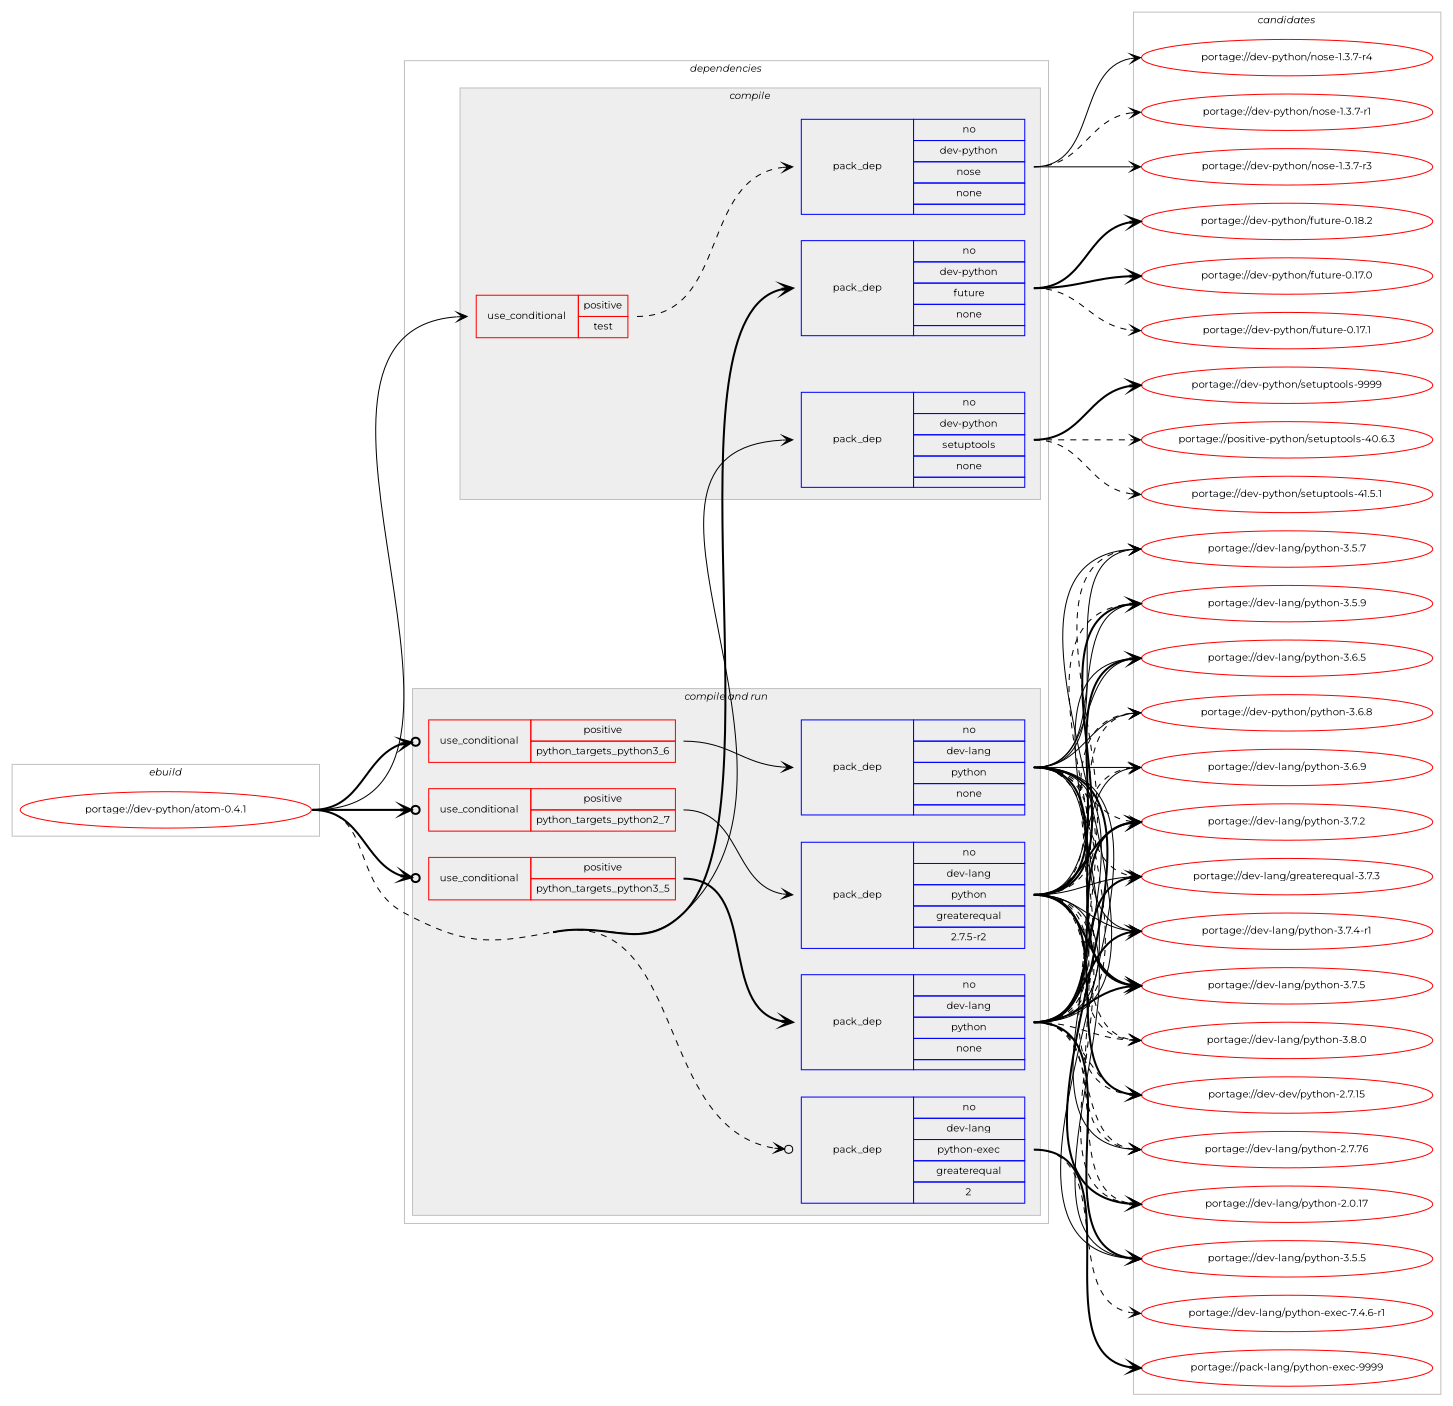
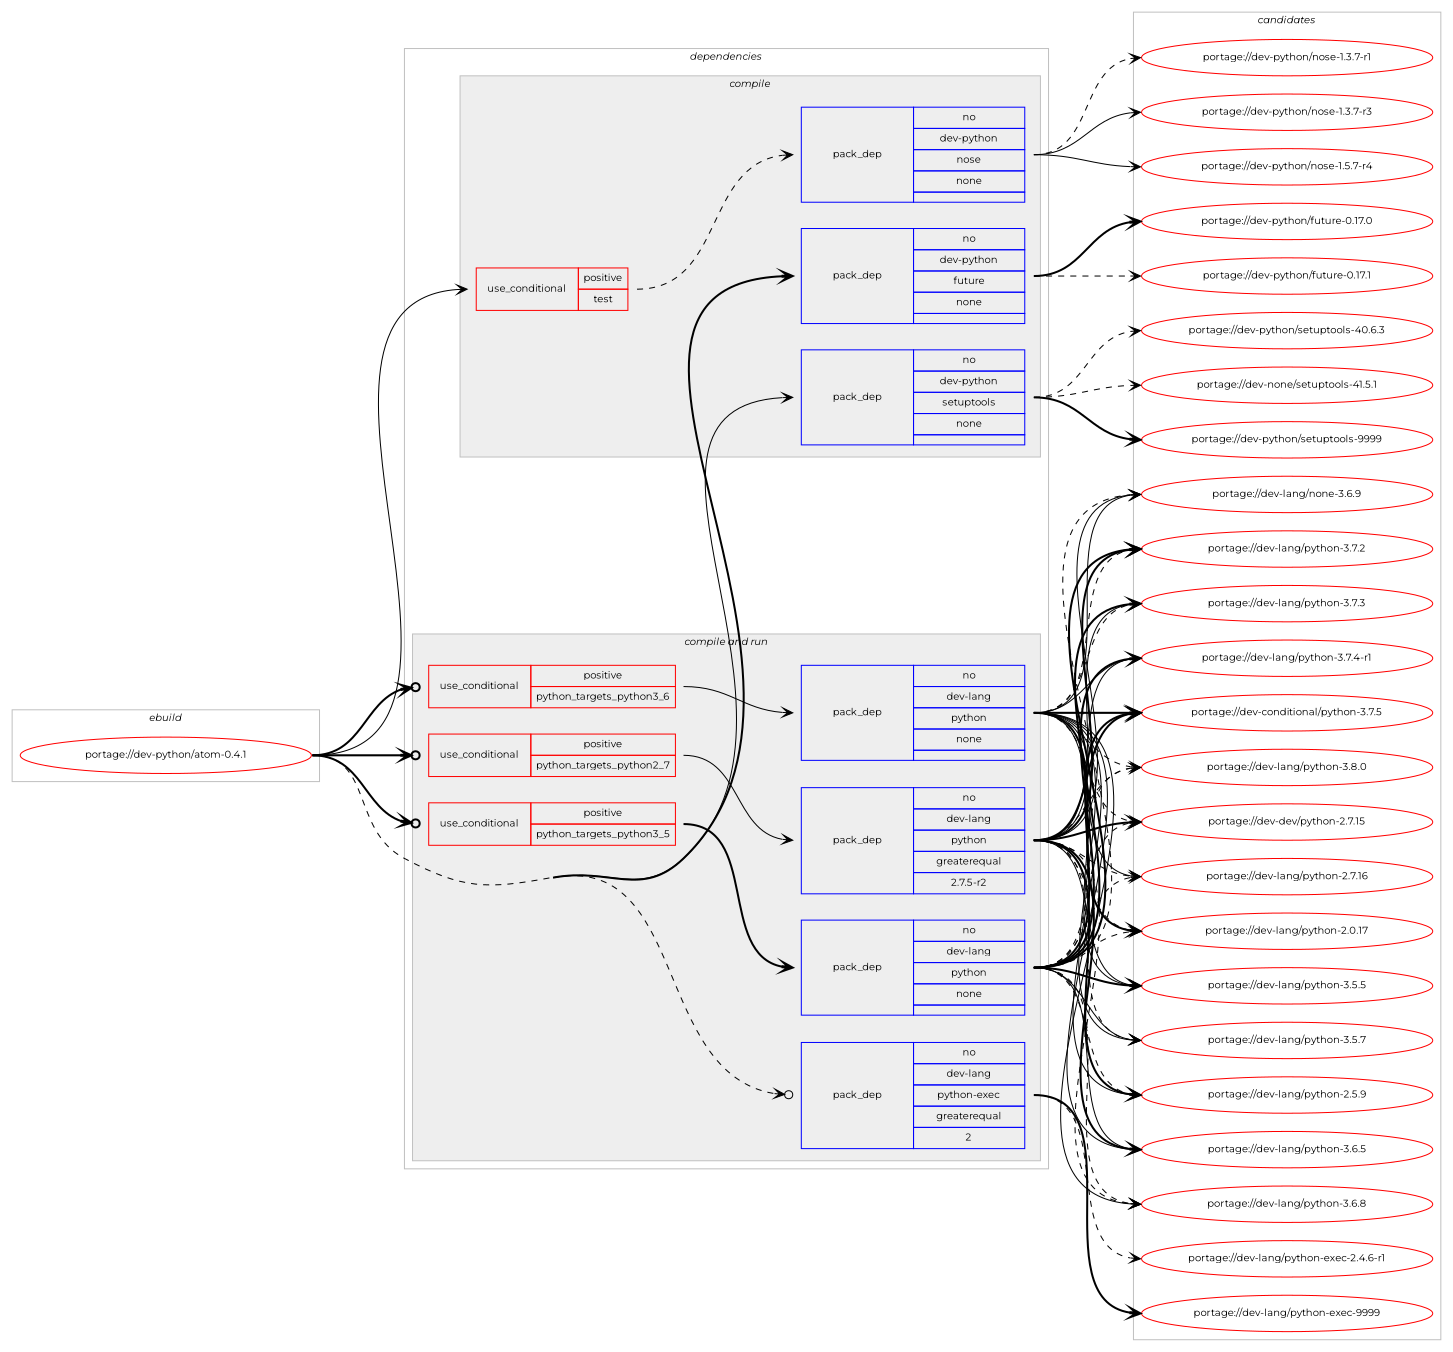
node "portage://dev-python/nose-1.3.7-r4": label "portage://dev-python/nose-1.3.7-r4" -> "portage://dev-python/nose-1.5.7-r4"
node "portage://dev-python/future-0.18.2": removed
node "portage://positive-python/setuptools-40.6.3": label "portage://positive-python/setuptools-40.6.3" -> "portage://dev-python/setuptools-40.6.3"
node "portage://dev-python/setuptools-41.5.1": label "portage://dev-python/setuptools-41.5.1" -> "portage://dev-none/setuptools-41.5.1"
node "portage://dev-lang/python-3.5.9": label "portage://dev-lang/python-3.5.9" -> "portage://dev-lang/python-2.5.9"
node "portage://dev-python/python-3.6.8": label "portage://dev-python/python-3.6.8" -> "portage://dev-lang/python-3.6.8"
node "portage://dev-lang/python-3.6.9": label "portage://dev-lang/python-3.6.9" -> "portage://dev-lang/none-3.6.9"
node "portage://dev-lang/greaterequal-3.7.3": label "portage://dev-lang/greaterequal-3.7.3" -> "portage://dev-lang/python-3.7.3"
node "portage://dev-lang/python-3.7.5": label "portage://dev-lang/python-3.7.5" -> "portage://dev-conditional/python-3.7.5"
node "portage://dev-lang/python-2.7.76": label "portage://dev-lang/python-2.7.76" -> "portage://dev-lang/python-2.7.16"
node "portage://dev-lang/python-exec-7.4.6-r1": label "portage://dev-lang/python-exec-7.4.6-r1" -> "portage://dev-lang/python-exec-2.4.6-r1"
node "portage://pack-lang/python-exec-9999": label "portage://pack-lang/python-exec-9999" -> "portage://dev-lang/python-exec-9999"
